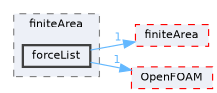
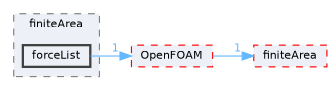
edge "forceList" -> "finiteArea": now "OpenFOAM" -> "finiteArea"
